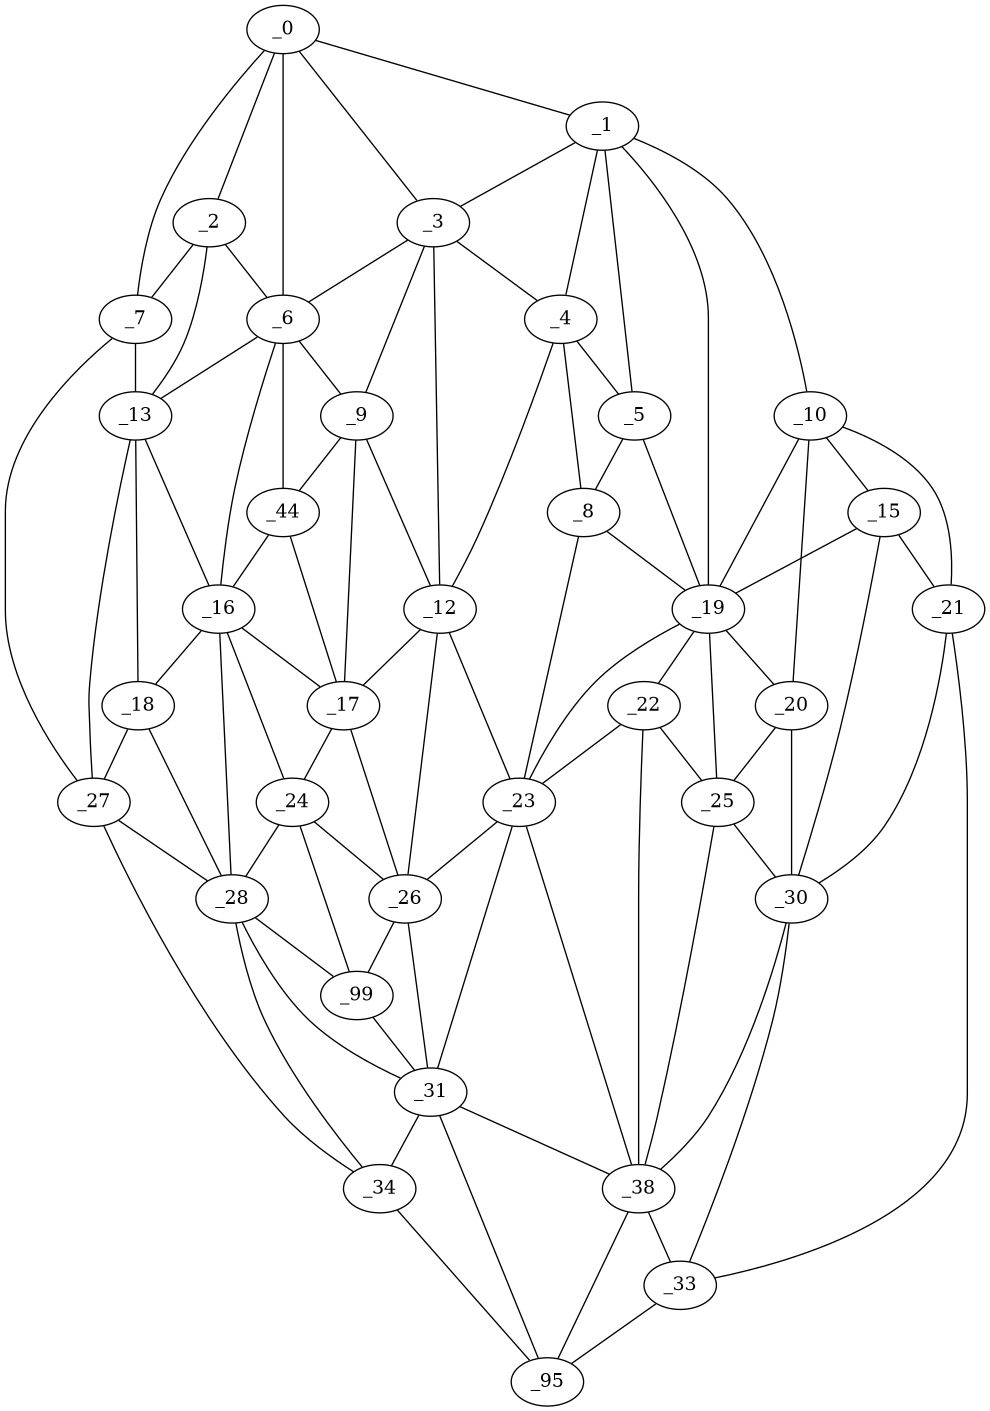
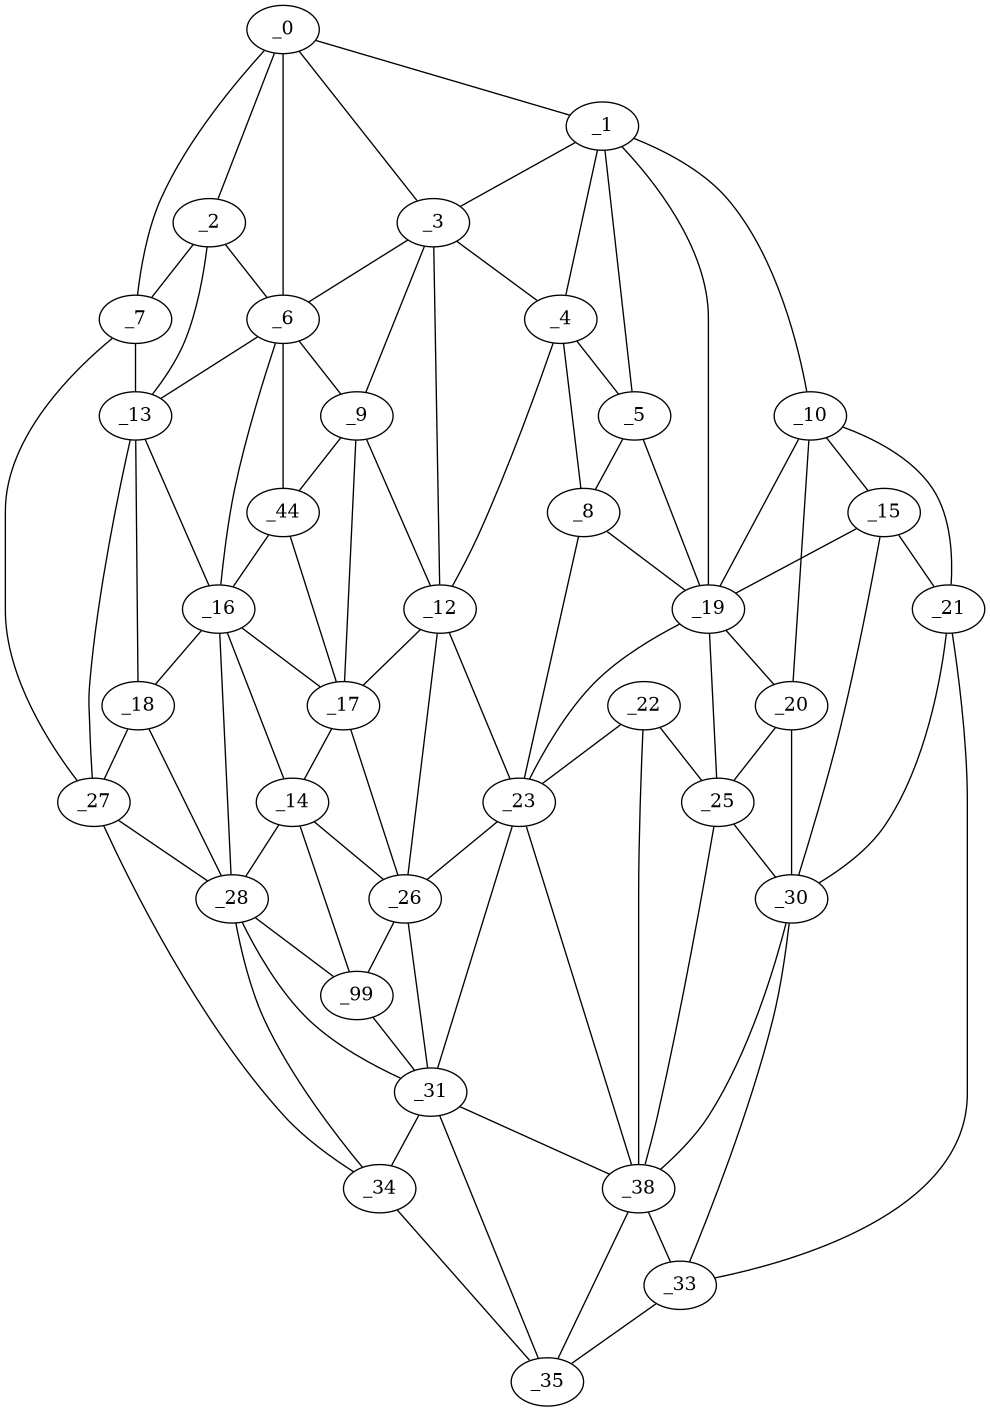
edge "_19" -- "_22": removed
node "_24": label "_24" -> "_14"
node "_95": label "_95" -> "_35"
